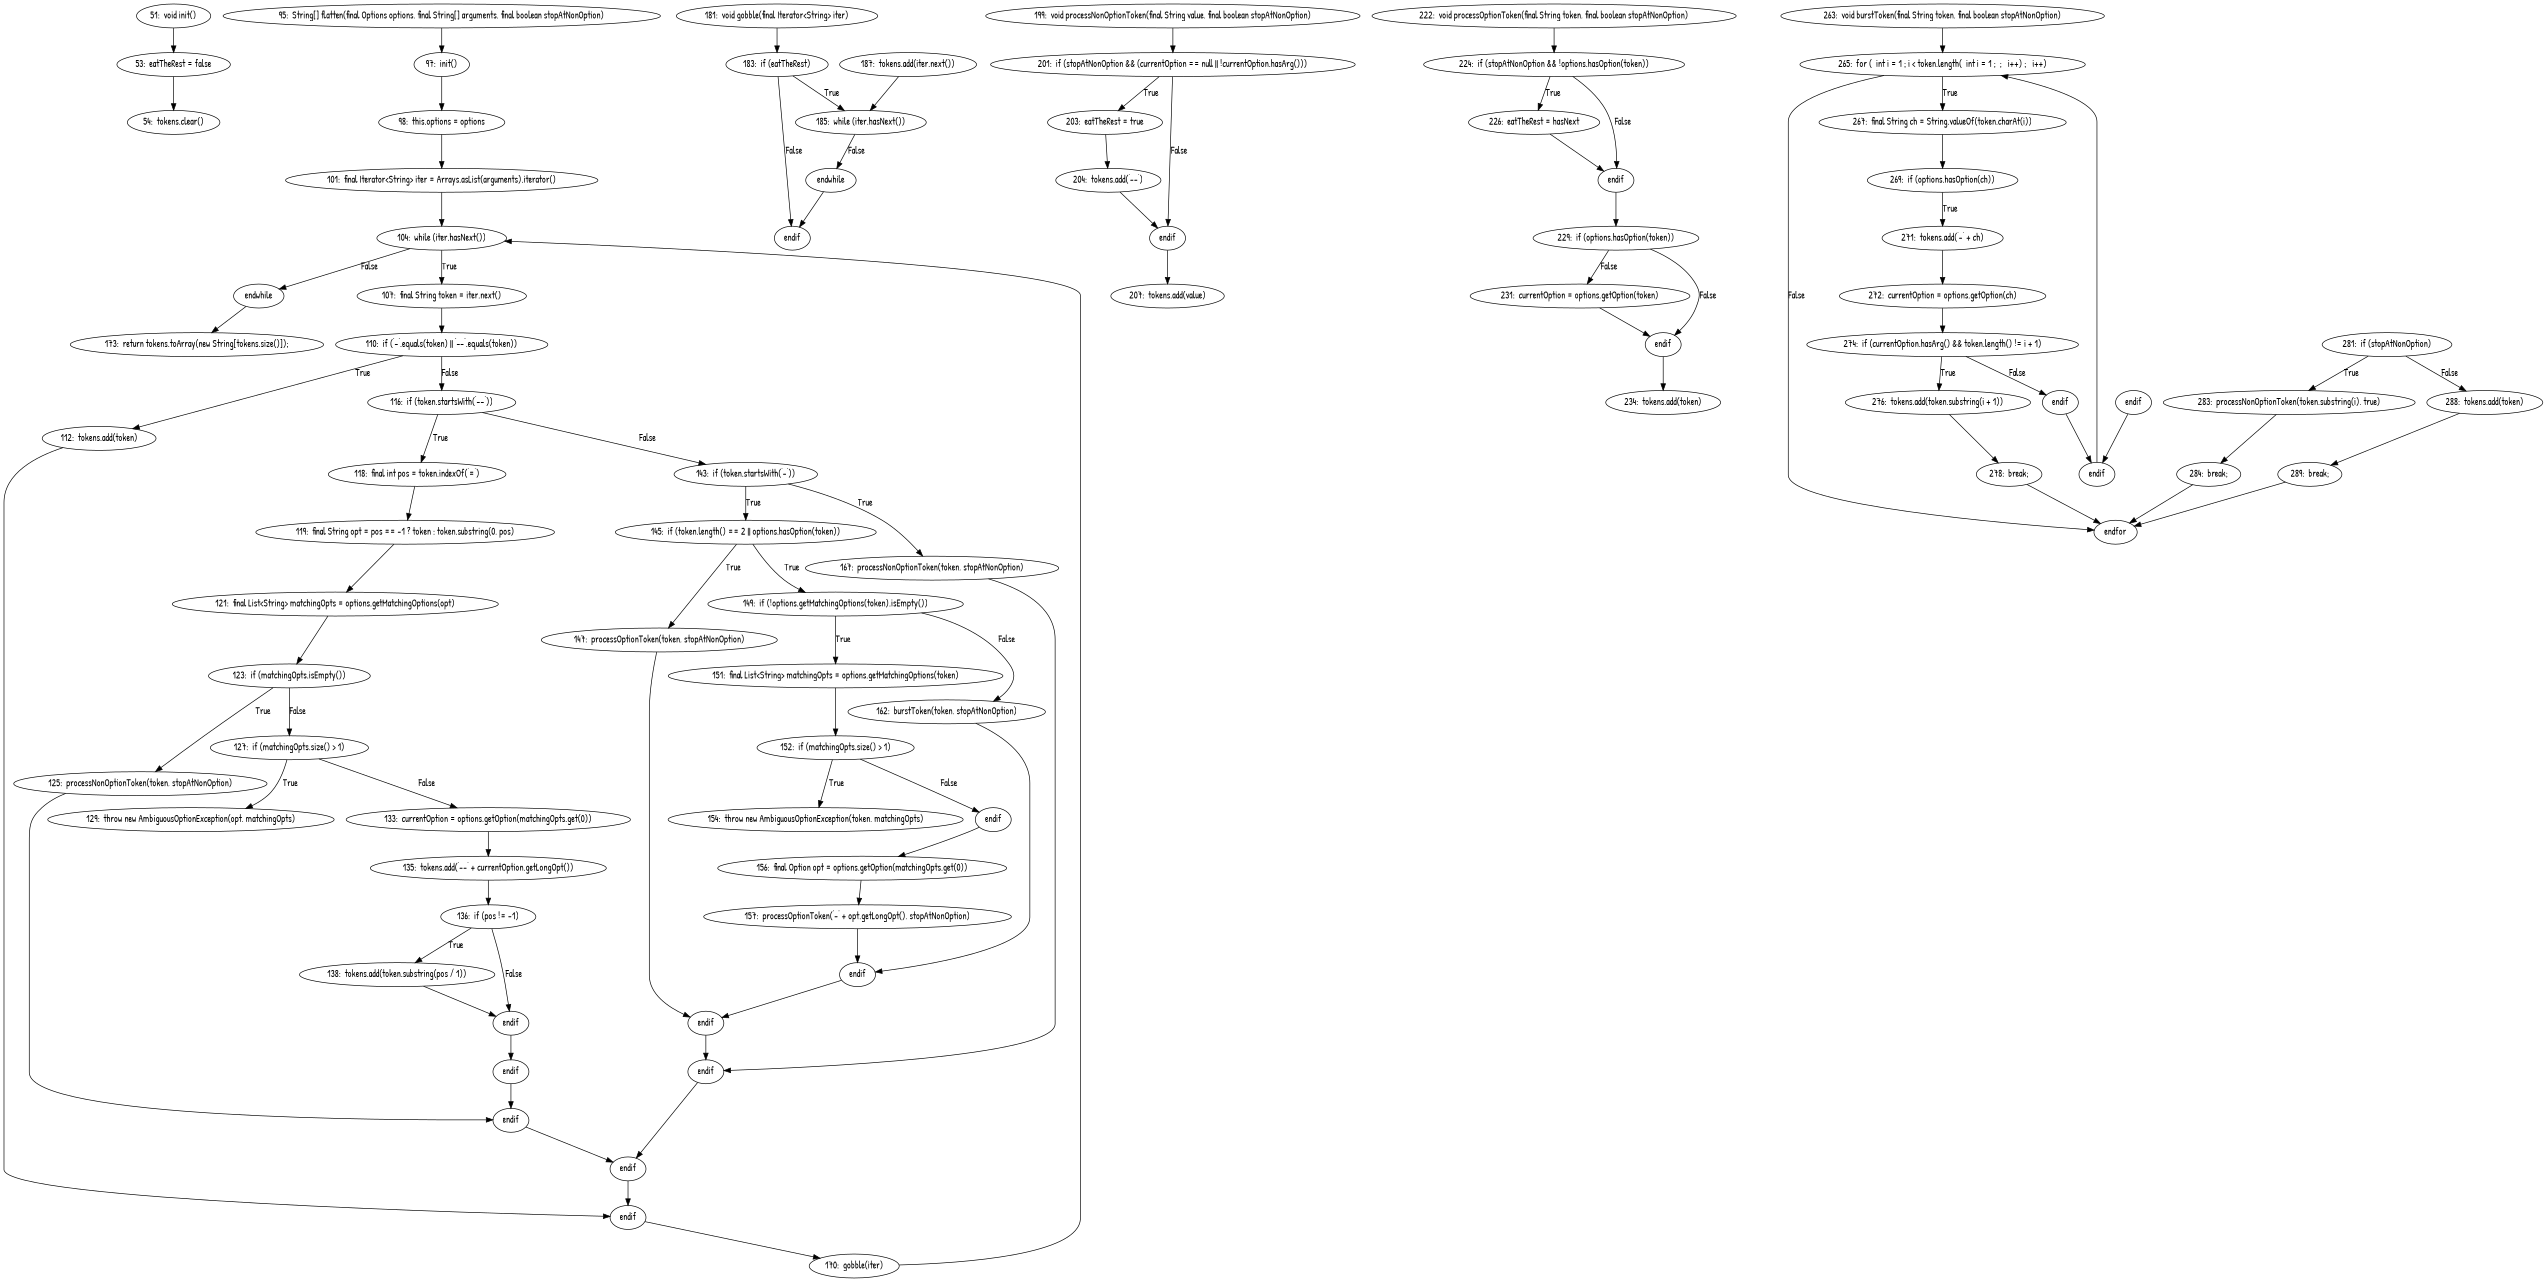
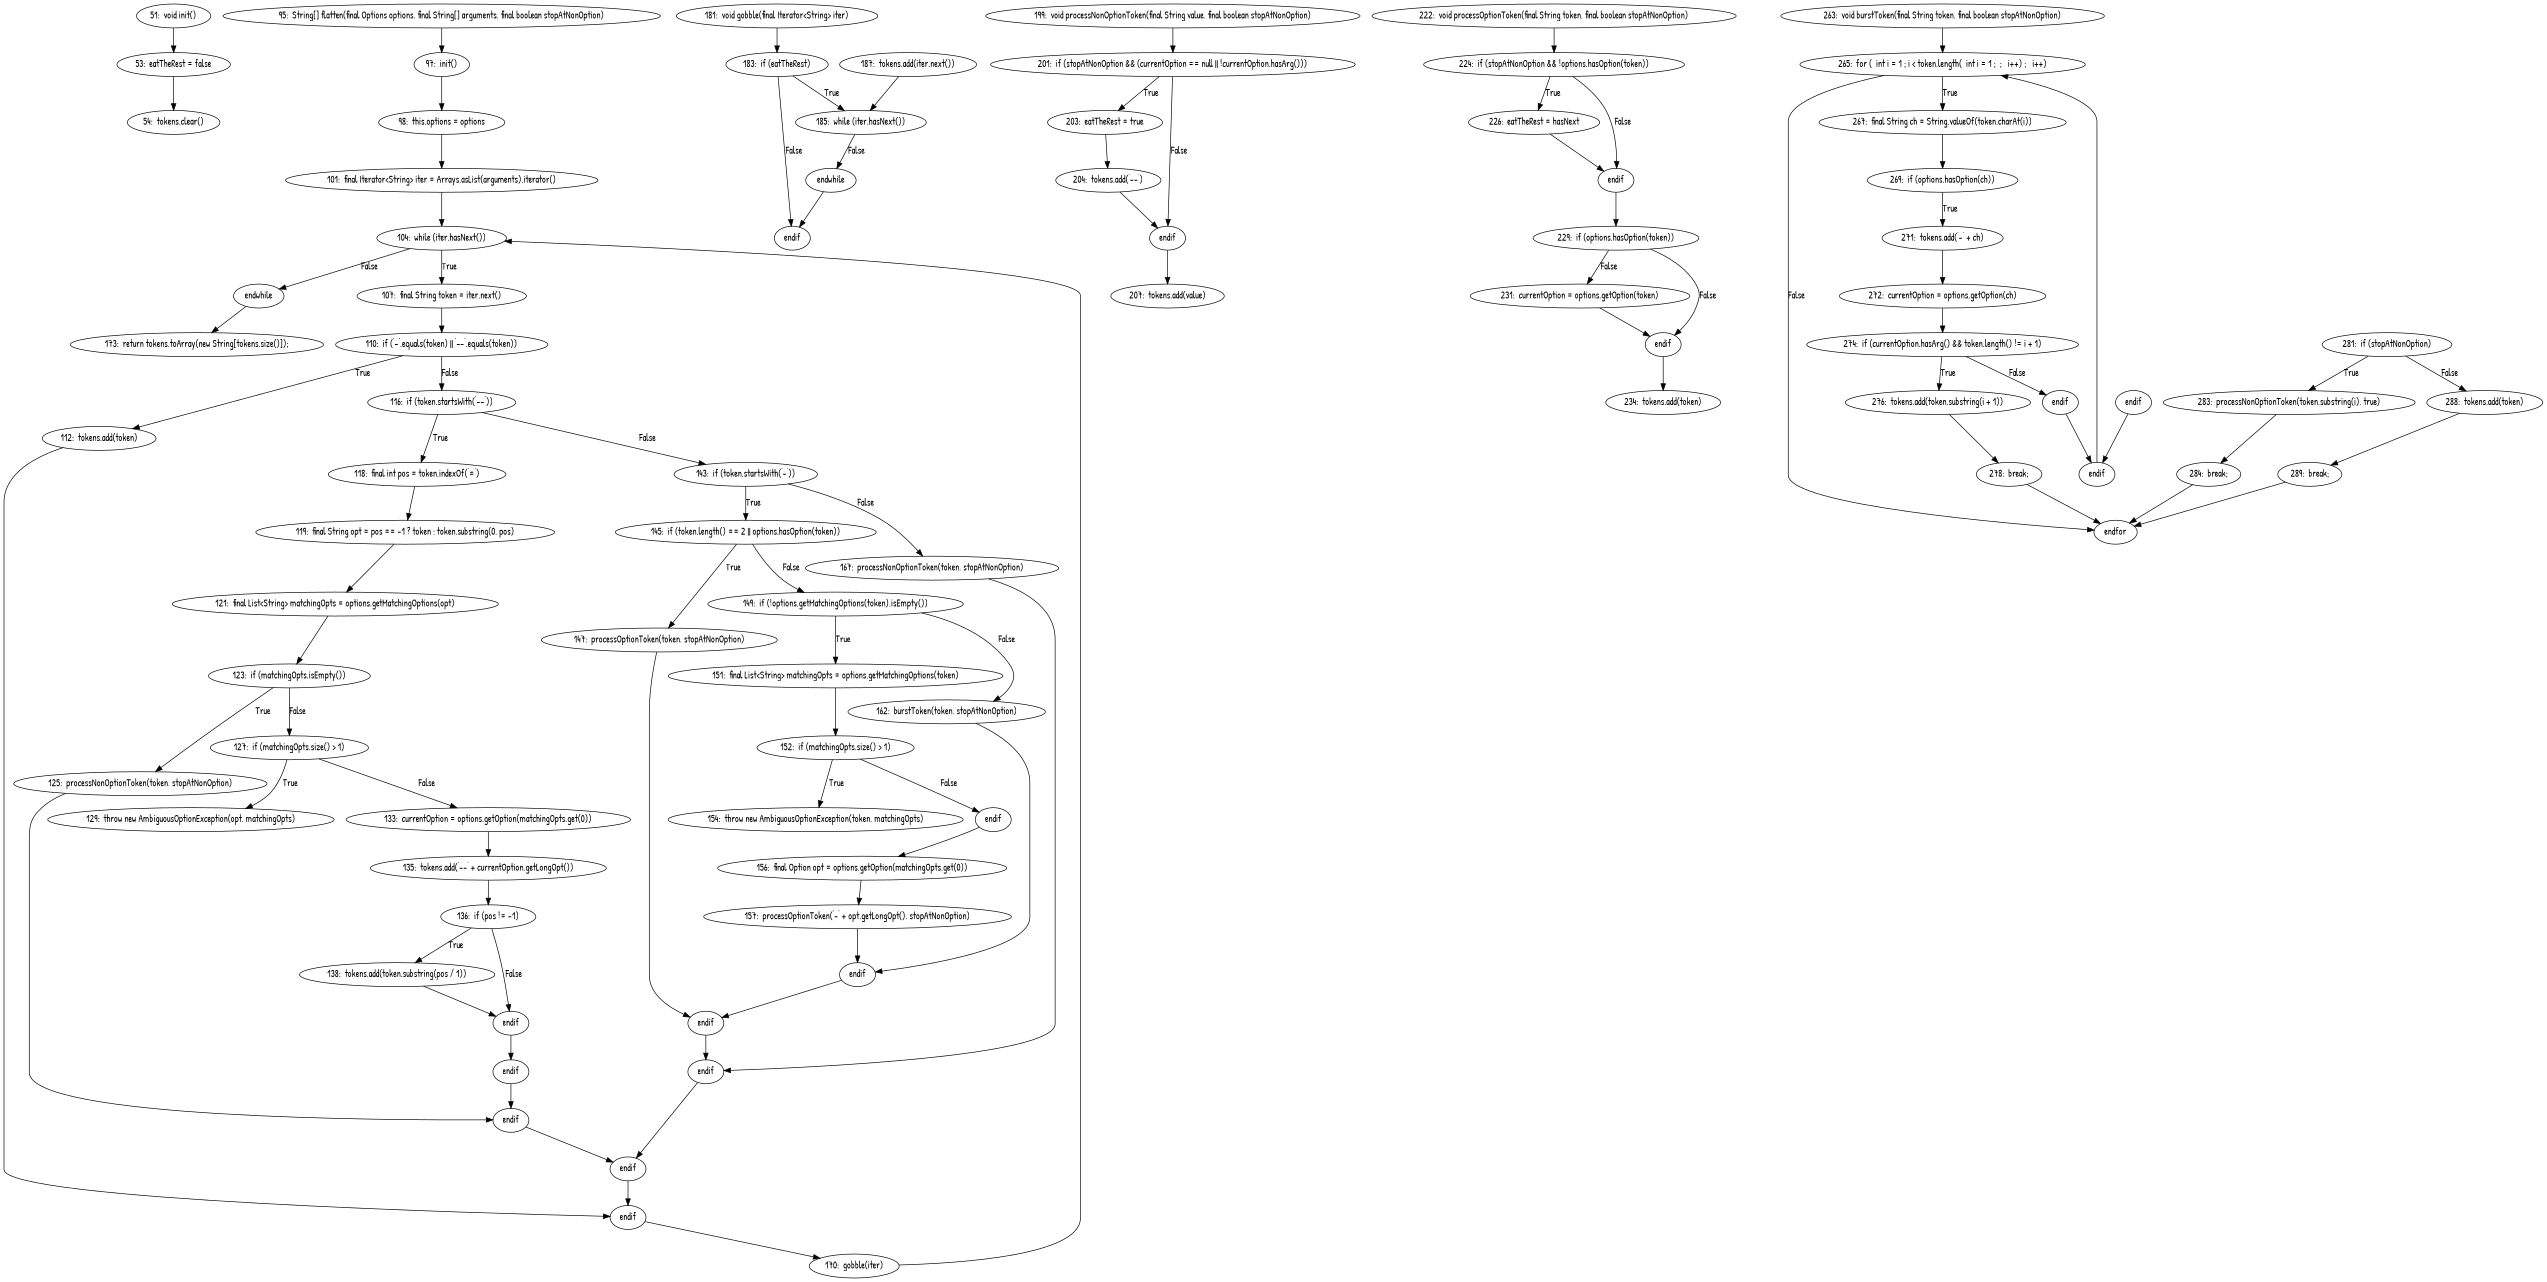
edge "143:  if (token.startsWith('-'))" -> "167:  processNonOptionToken(token, stopAtNonOption)": label "True" -> "False"
edge "145:  if (token.length() == 2 || options.hasOption(token))" -> "149:  if (!options.getMatchingOptions(token).isEmpty())": label "True" -> "False"
